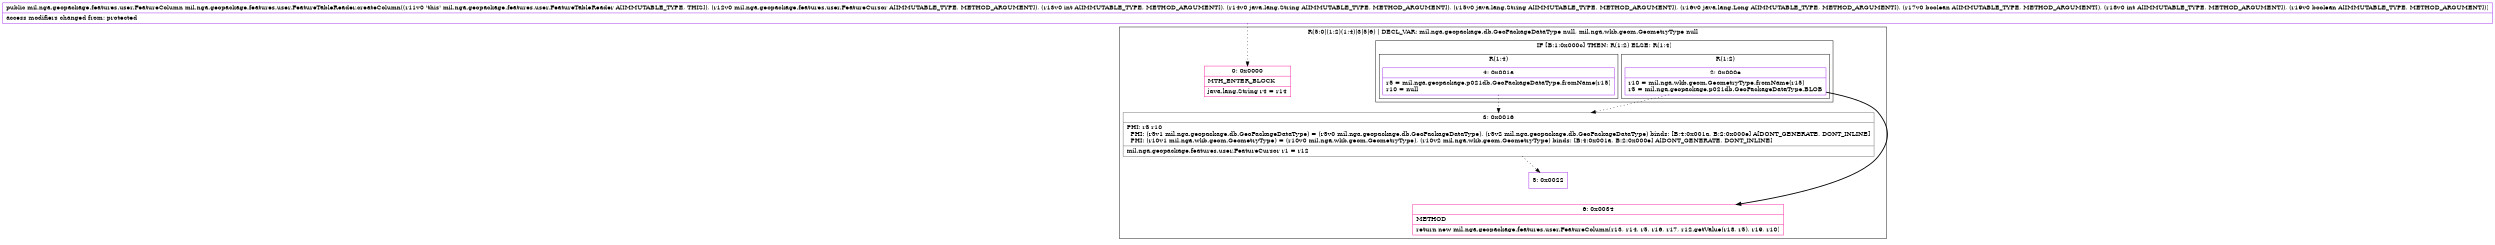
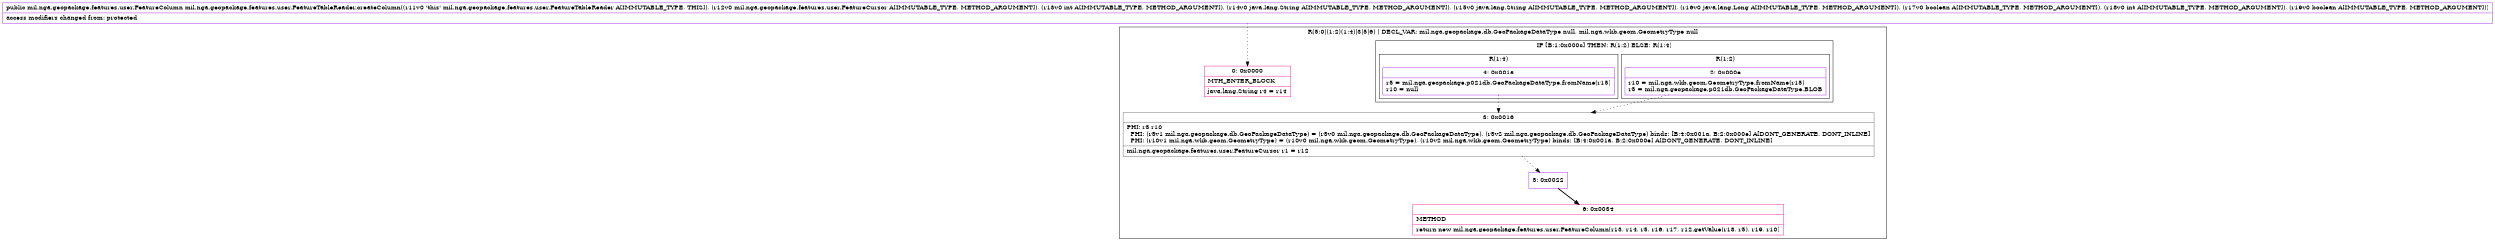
edge "2: 0x000e" -> "6: 0x0034": now "5: 0x0022" -> "6: 0x0034"
